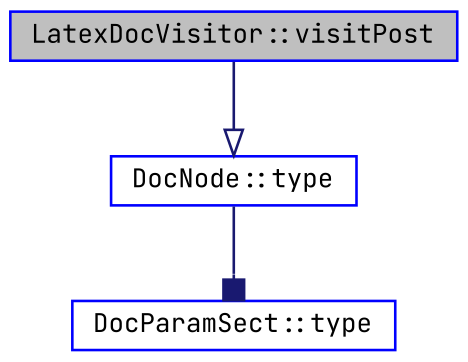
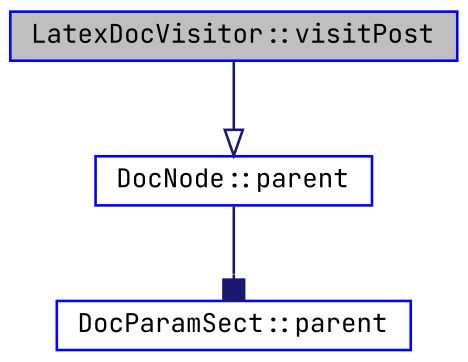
node "DocNode::type": label "DocNode::type" -> "DocNode::parent"
node "DocParamSect::type": label "DocParamSect::type" -> "DocParamSect::parent"
